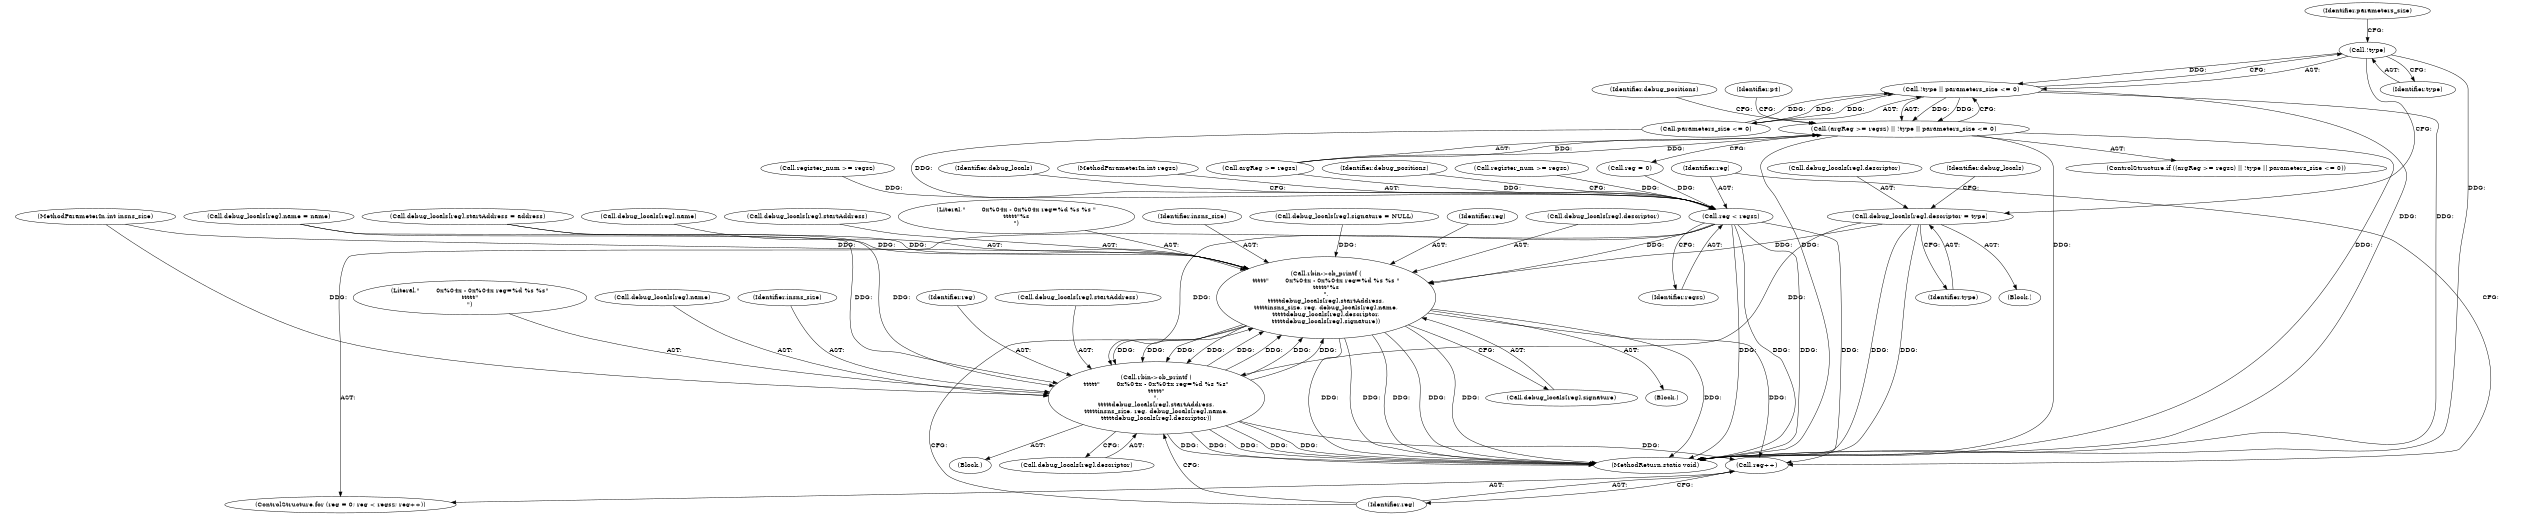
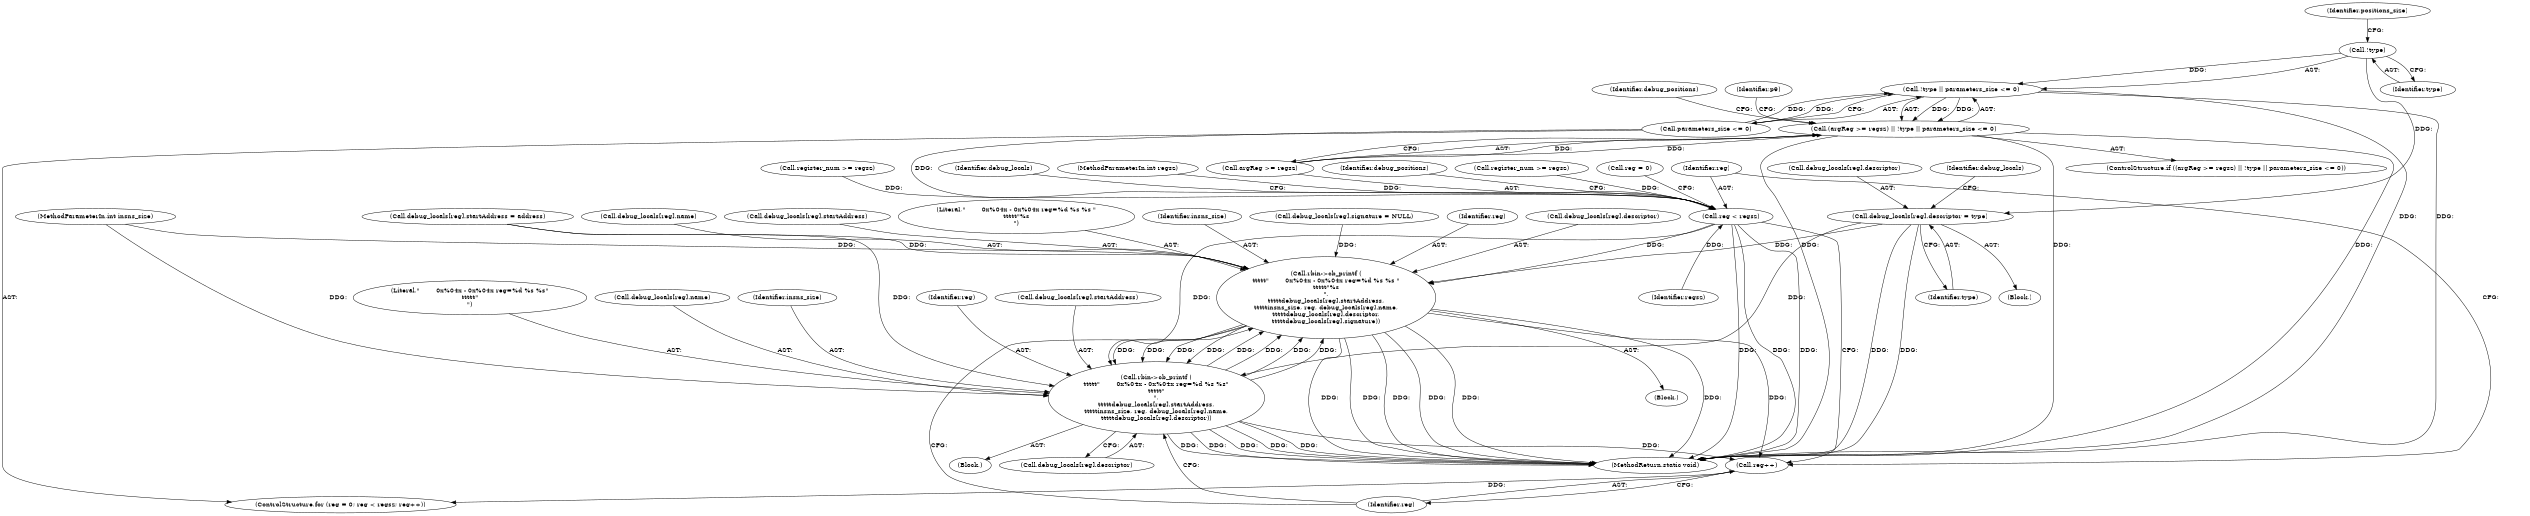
node "(Identifier,parameters_size)": label "(Identifier,parameters_size)" -> "(Identifier,positions_size)"
edge "(Call,!type || parameters_size <= 0)" -> "(Call,!type)": removed, label "CFG:"
node "(Identifier,p4)": label "(Identifier,p4)" -> "(Identifier,p9)"
edge "(Call,!type || parameters_size <= 0)" -> "(Call,parameters_size <= 0)": label "DDG: " -> "CFG: "
edge "(Call,(argReg >= regsz) || !type || parameters_size <= 0)" -> "(Call,!type || parameters_size <= 0)": label "CFG: " -> "AST: "
edge "(Call,!type)" -> "(Call,debug_locals[reg].descriptor = type)": label "CFG: " -> "DDG: "
edge "(Call,(argReg >= regsz) || !type || parameters_size <= 0)" -> "(Call,reg = 0)": now "(Call,(argReg >= regsz) || !type || parameters_size <= 0)" -> "(Call,argReg >= regsz)"
edge "(MethodParameterIn,int regsz)" -> "(Call,reg < regsz)": label "AST: " -> "DDG: "
edge "(Call,argReg >= regsz)" -> "(Call,reg < regsz)": label "DDG: " -> "AST: "
edge "(Call,reg = 0)" -> "(Call,reg < regsz)": label "DDG: " -> "CFG: "
node "(Call,debug_locals[reg].name = name)": removed
edge "(Call,reg < regsz)" -> "(ControlStructure,for (reg = 0; reg < regsz; reg++))": now "(Call,parameters_size <= 0)" -> "(ControlStructure,for (reg = 0; reg < regsz; reg++))"
edge "(Identifier,regsz)" -> "(Call,reg < regsz)": label "AST: " -> "DDG: "
edge "(Call,reg < regsz)" -> "(Identifier,regsz)": removed, label "CFG:"
edge "(Call,reg < regsz)" -> "(Call,reg++)": label "DDG: " -> "CFG: "
node "(Call,debug_locals[reg].signature)": removed
edge "(Call,!type)" -> "(MethodReturn,static void)": removed, label "DDG:"
edge "(Call,reg++)" -> "(ControlStructure,for (reg = 0; reg < regsz; reg++))": label "AST: " -> "DDG: "
